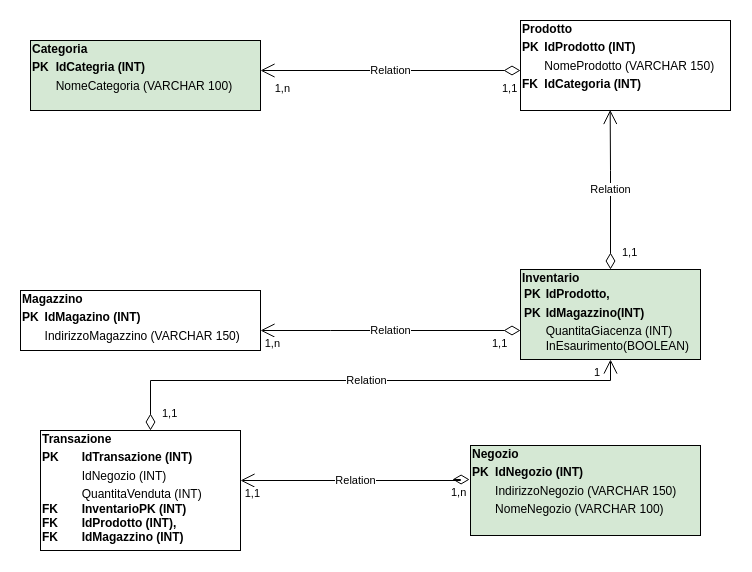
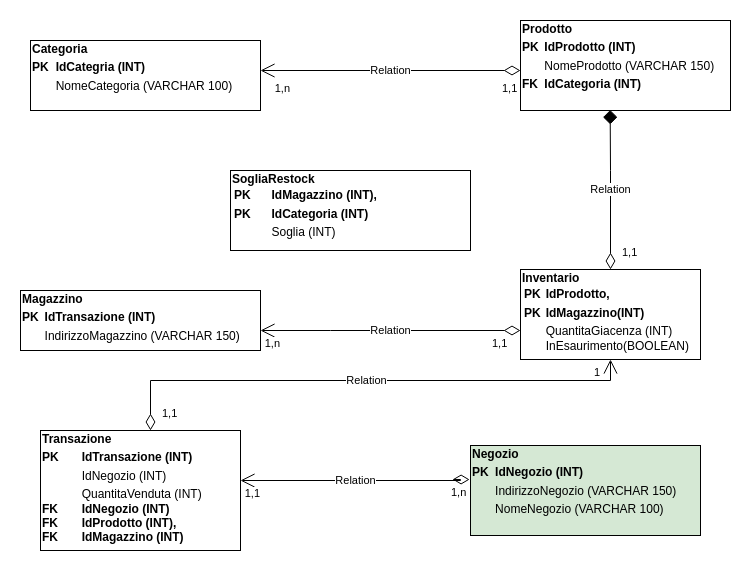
node "Categoria PK IdCategria (INT) NomeCategoria (VARCHAR 100)": fillcolor #d5e8d4 -> #ffffff
edge "Prodotto PK IdProdotto (INT) NomeProdotto (VARCHAR 150) FK IdCategoria (INT)" -- "InventarioPK IdProdotto, PK IdMagazzino(INT) QuantitaGiacenza (INT) InEsaurimento(BOOLEAN)": arrowhead open -> diamond
node "SogliaRestockPK IdMagazzino (INT), PK IdCategoria (INT) Soglia (INT)": added
node "Magazzino PK IdMagazino (INT) IndirizzoMagazzino (VARCHAR 150)": label "Magazzino PK IdMagazino (INT) IndirizzoMagazzino (VARCHAR 150)" -> "Magazzino PK IdTransazione (INT) IndirizzoMagazzino (VARCHAR 150)"
node "InventarioPK IdProdotto, PK IdMagazzino(INT) QuantitaGiacenza (INT) InEsaurimento(BOOLEAN)": fillcolor #d5e8d4 -> #ffffff
node "Transazione PK IdTransazione (INT) IdNegozio (INT) FK FK FK QuantitaVenduta (INT) InventarioPK (INT) IdProdotto (INT), IdMagazzino (INT)": label "Transazione PK IdTransazione (INT) IdNegozio (INT) FK FK FK QuantitaVenduta (INT) InventarioPK (INT) IdProdotto (INT), IdMagazzino (INT)" -> "Transazione PK IdTransazione (INT) IdNegozio (INT) FK FK FK QuantitaVenduta (INT) IdNegozio (INT) IdProdotto (INT), IdMagazzino (INT)"
